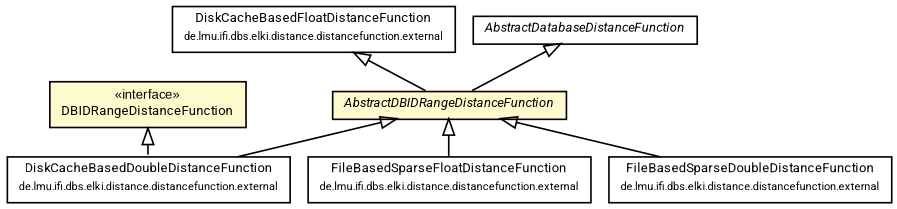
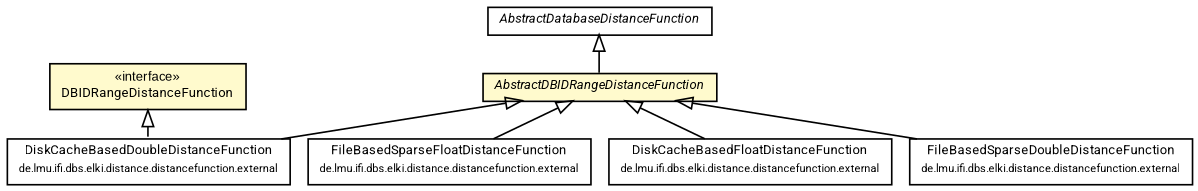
edge "AbstractDBIDRangeDistanceFunction" -> "DiskCacheBasedFloatDistanceFunction": reversed
